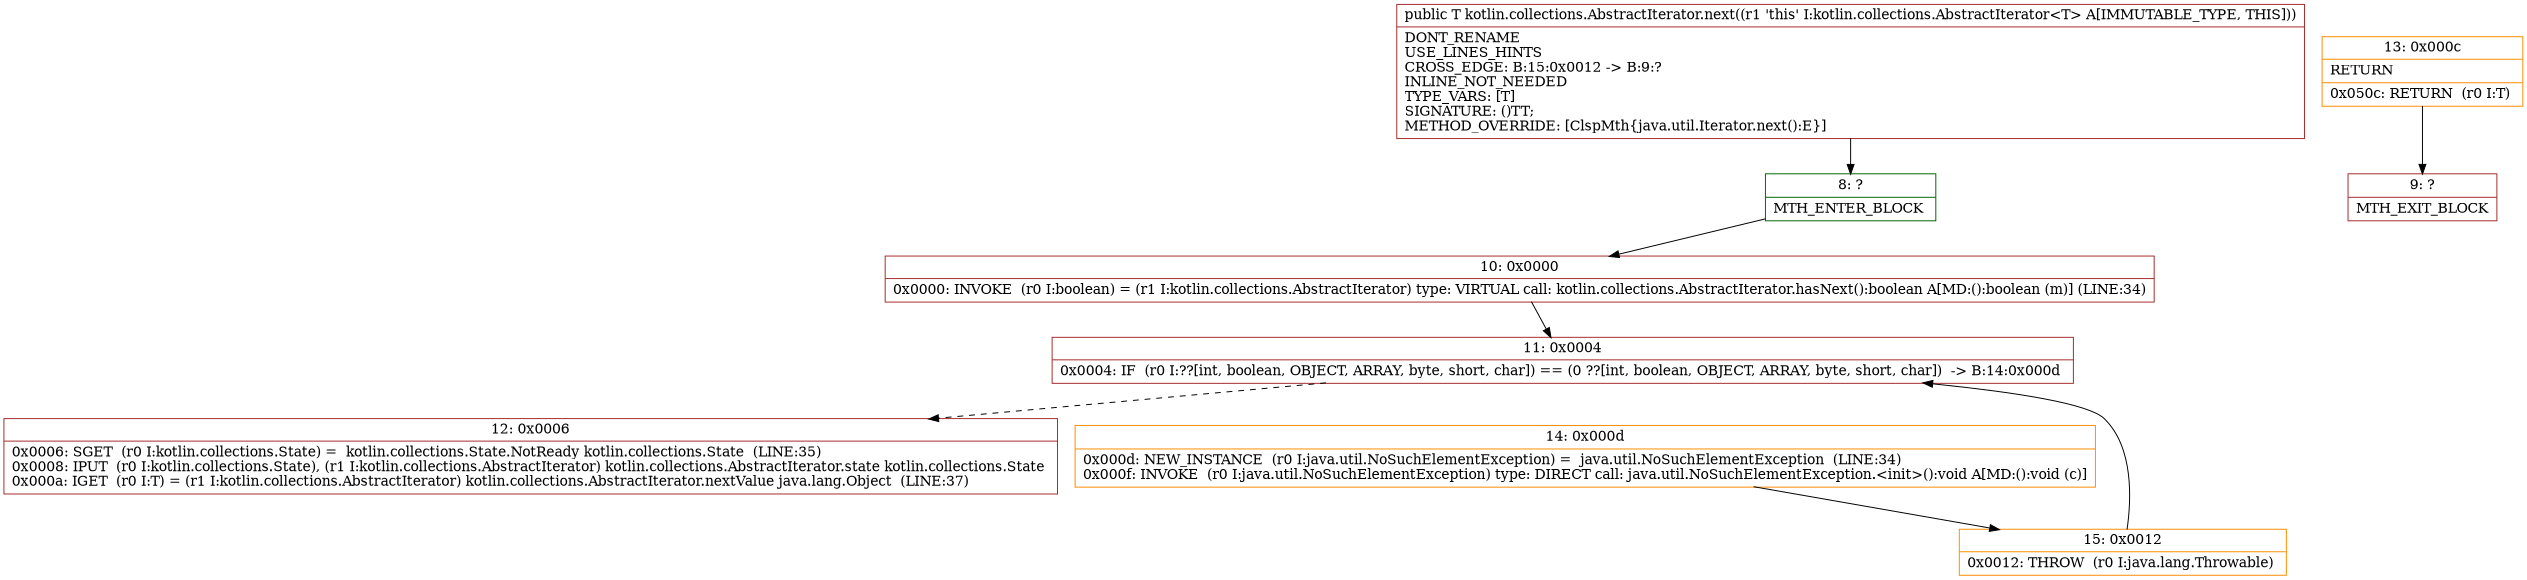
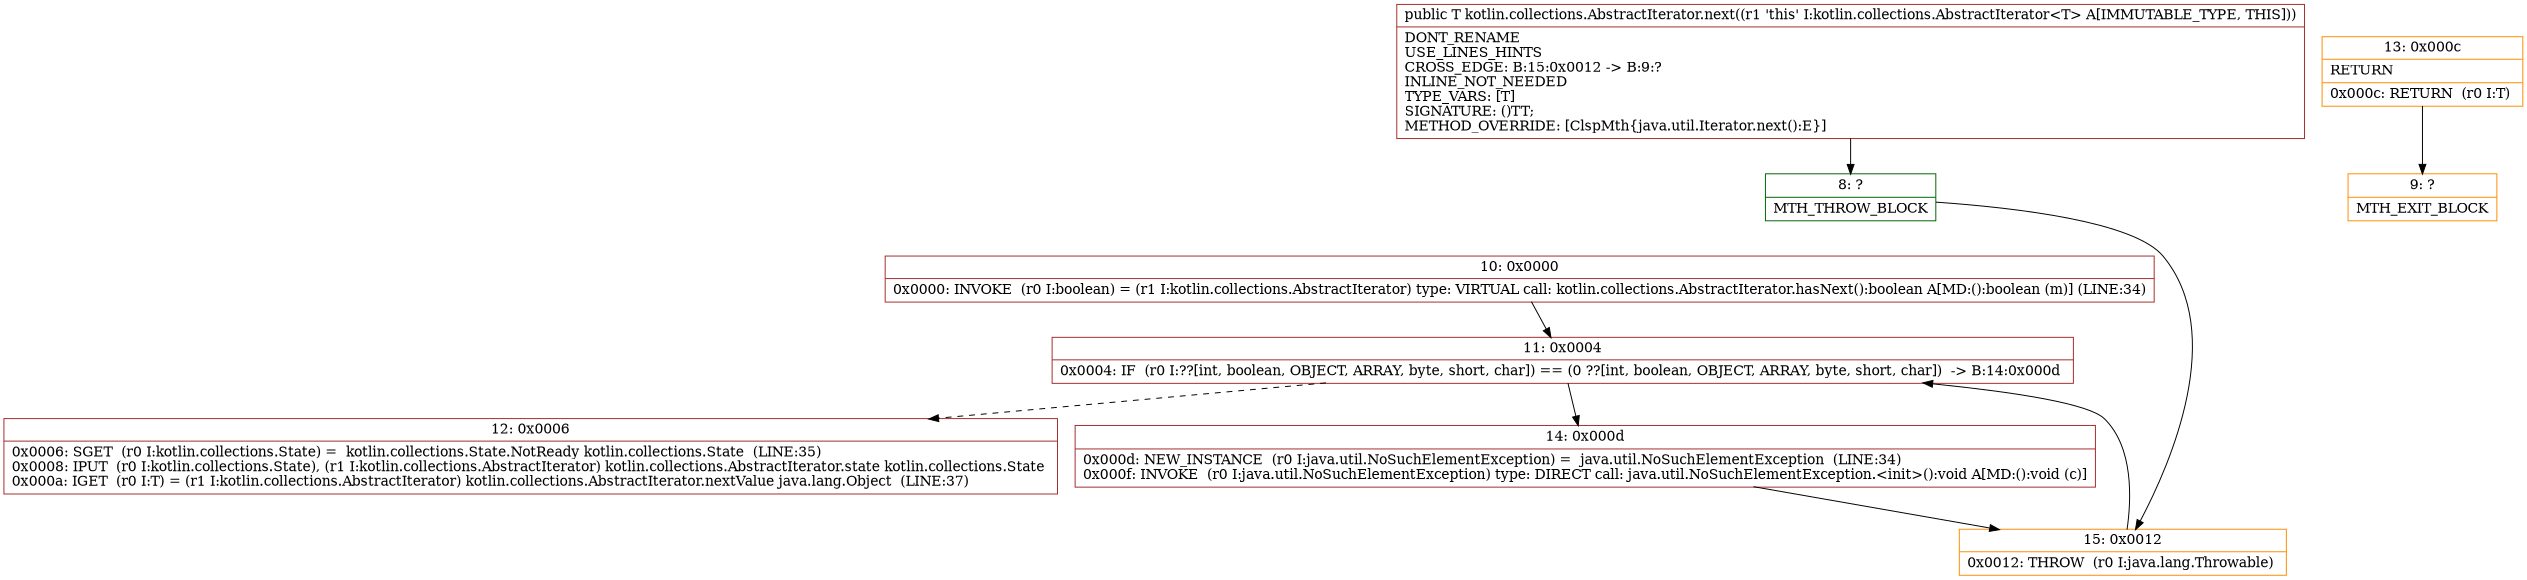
node "13: 0x000c": text "0x050c: RETURN  (r0 I:T)" -> "0x000c: RETURN  (r0 I:T)"
node "9: ?": color brown -> darkorange
node "8: ?": text "MTH_ENTER_BLOCK" -> "MTH_THROW_BLOCK"
edge "8: ?" -> "10: 0x0000": now "8: ?" -> "15: 0x0012"
edge "11: 0x0004" -> "14: 0x000d": added
node "14: 0x000d": color darkorange -> brown
